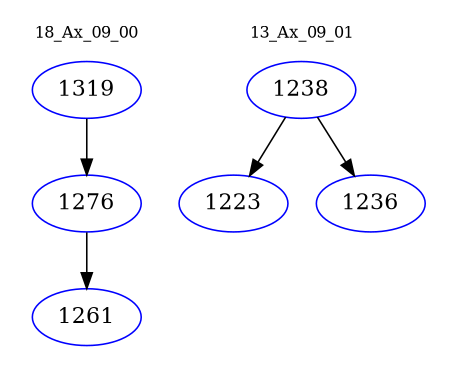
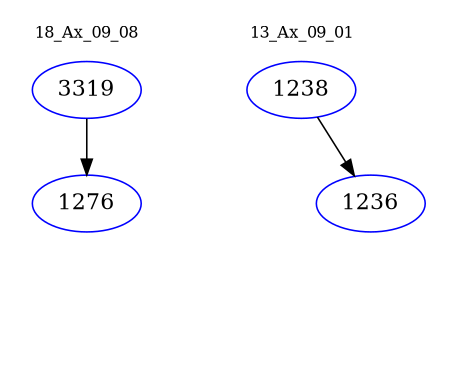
cluster "18_Ax_09_00": label "18_Ax_09_00" -> "18_Ax_09_08"
node "1319": label "1319" -> "3319"
node "1223": removed
node "1261": removed
